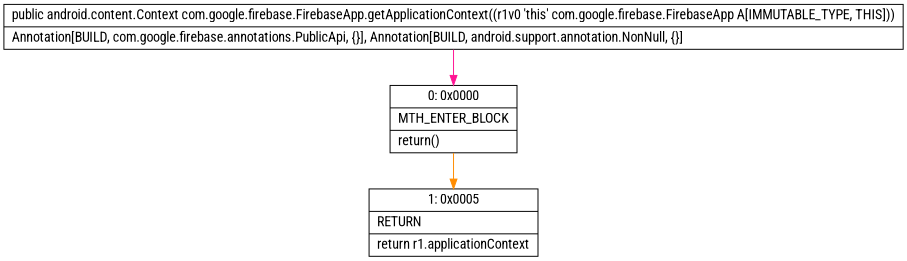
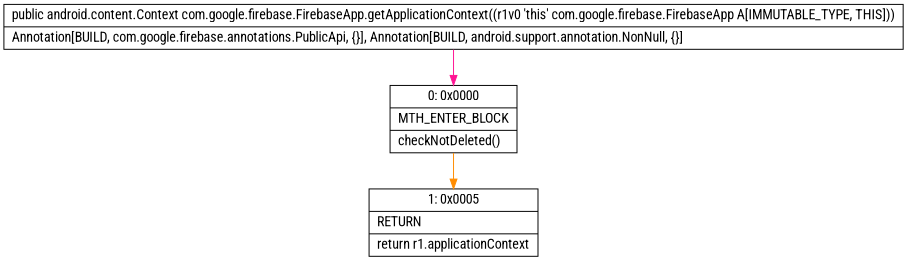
node "0: 0x0000": text "return()" -> "checkNotDeleted()"
